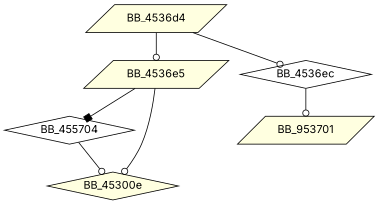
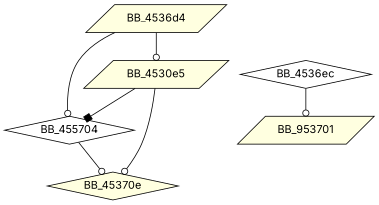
edge "BB_4536d4" -> "BB_4536ec": now "BB_4536d4" -> "BB_455704"
node "BB_4536e5": label "BB_4536e5" -> "BB_4530e5"
node "BB_45300e": label "BB_45300e" -> "BB_45370e"
